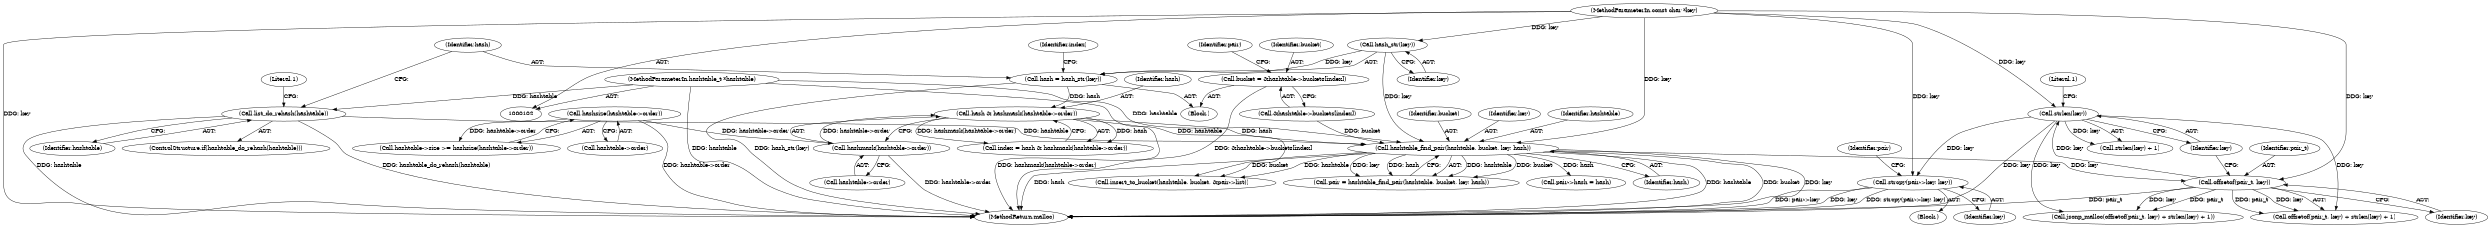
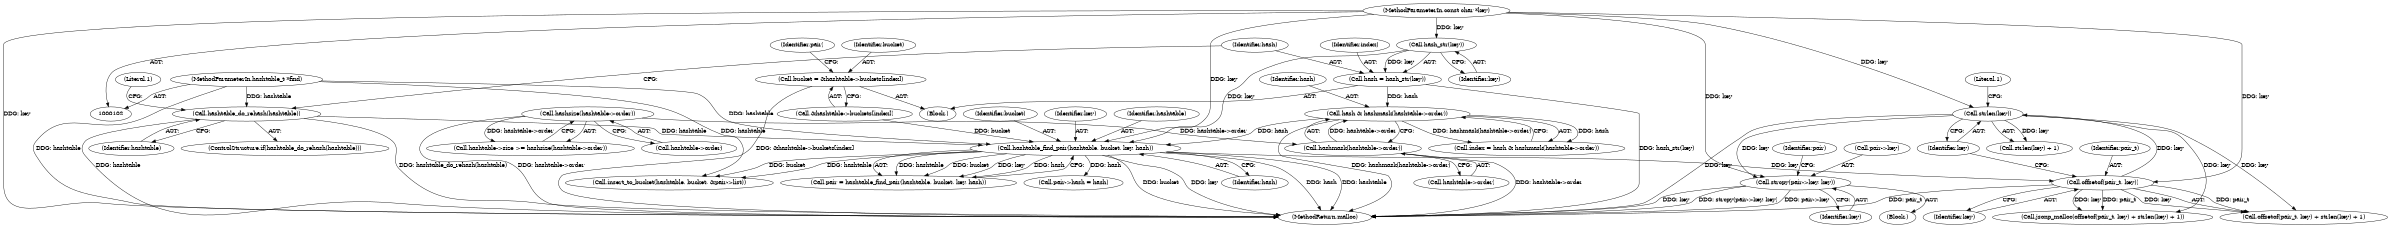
edge "(Identifier,index)" -> "(Call,hash = hash_str(key))": label "CFG: " -> "AST: "
node "(MethodParameterIn,hashtable_t *hashtable)": label "(MethodParameterIn,hashtable_t *hashtable)" -> "(MethodParameterIn,hashtable_t *find)"
node "(Call,list_do_rehash(hashtable))": label "(Call,list_do_rehash(hashtable))" -> "(Call,hashtable_do_rehash(hashtable))"
node "(Call,pair->key)": added
